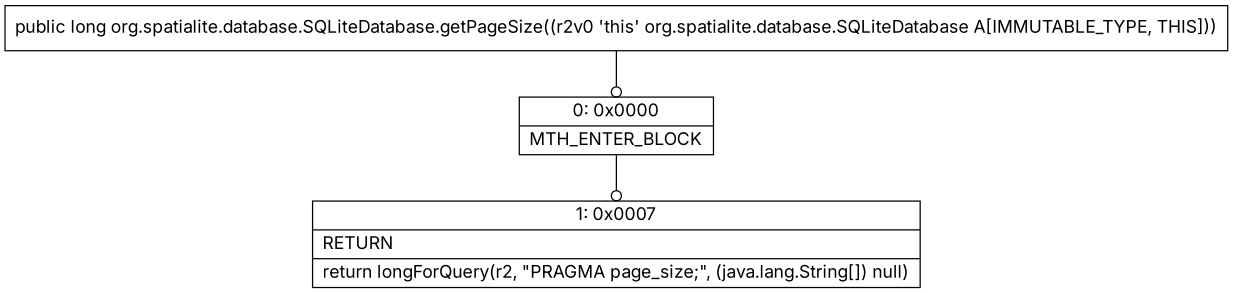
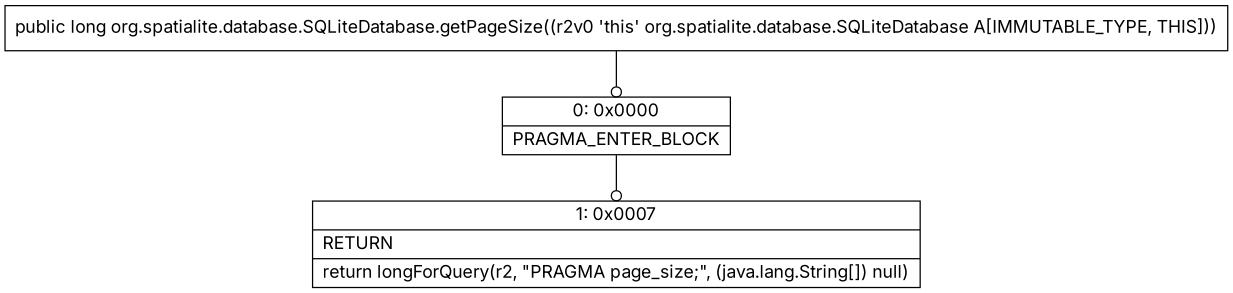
node "0: 0x0000": text "MTH_ENTER_BLOCK" -> "PRAGMA_ENTER_BLOCK"
